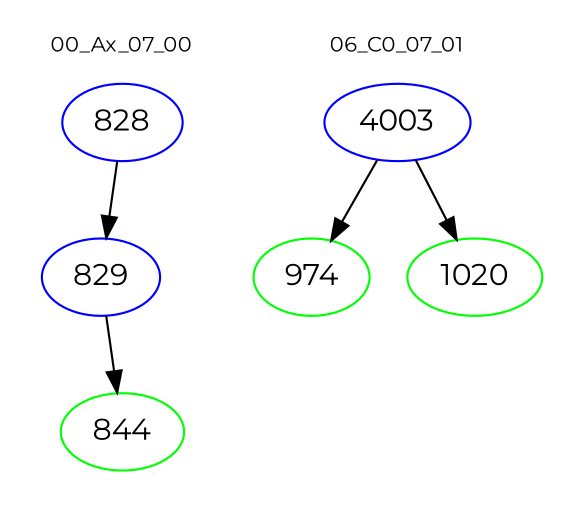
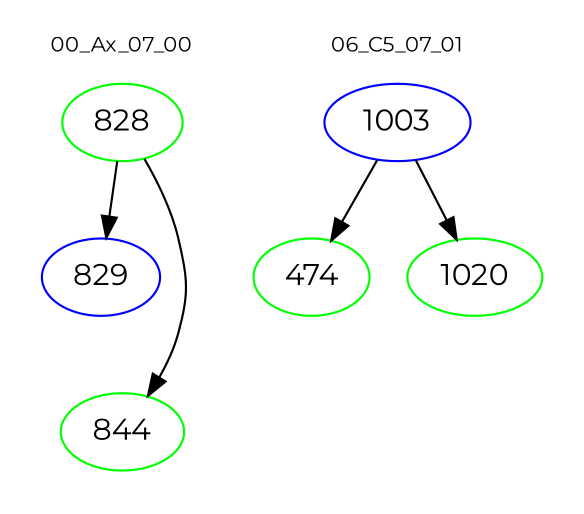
cluster "06_C0_07_01": label "06_C0_07_01" -> "06_C5_07_01"
node "828": color blue -> green
node "4003": label "4003" -> "1003"
node "974": label "974" -> "474"
edge "829" -> "844": now "828" -> "844"
